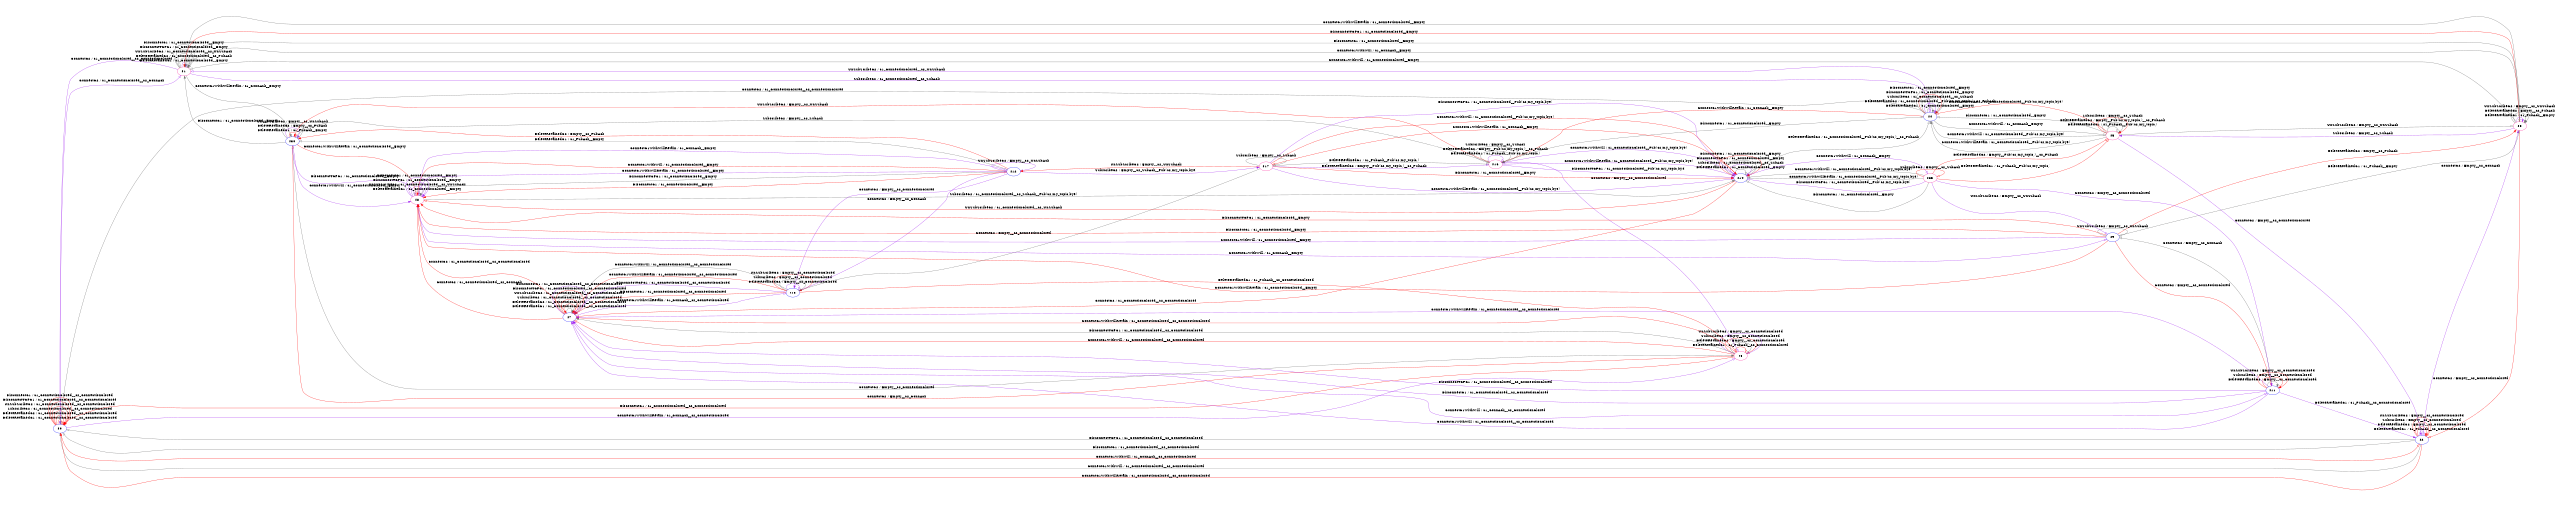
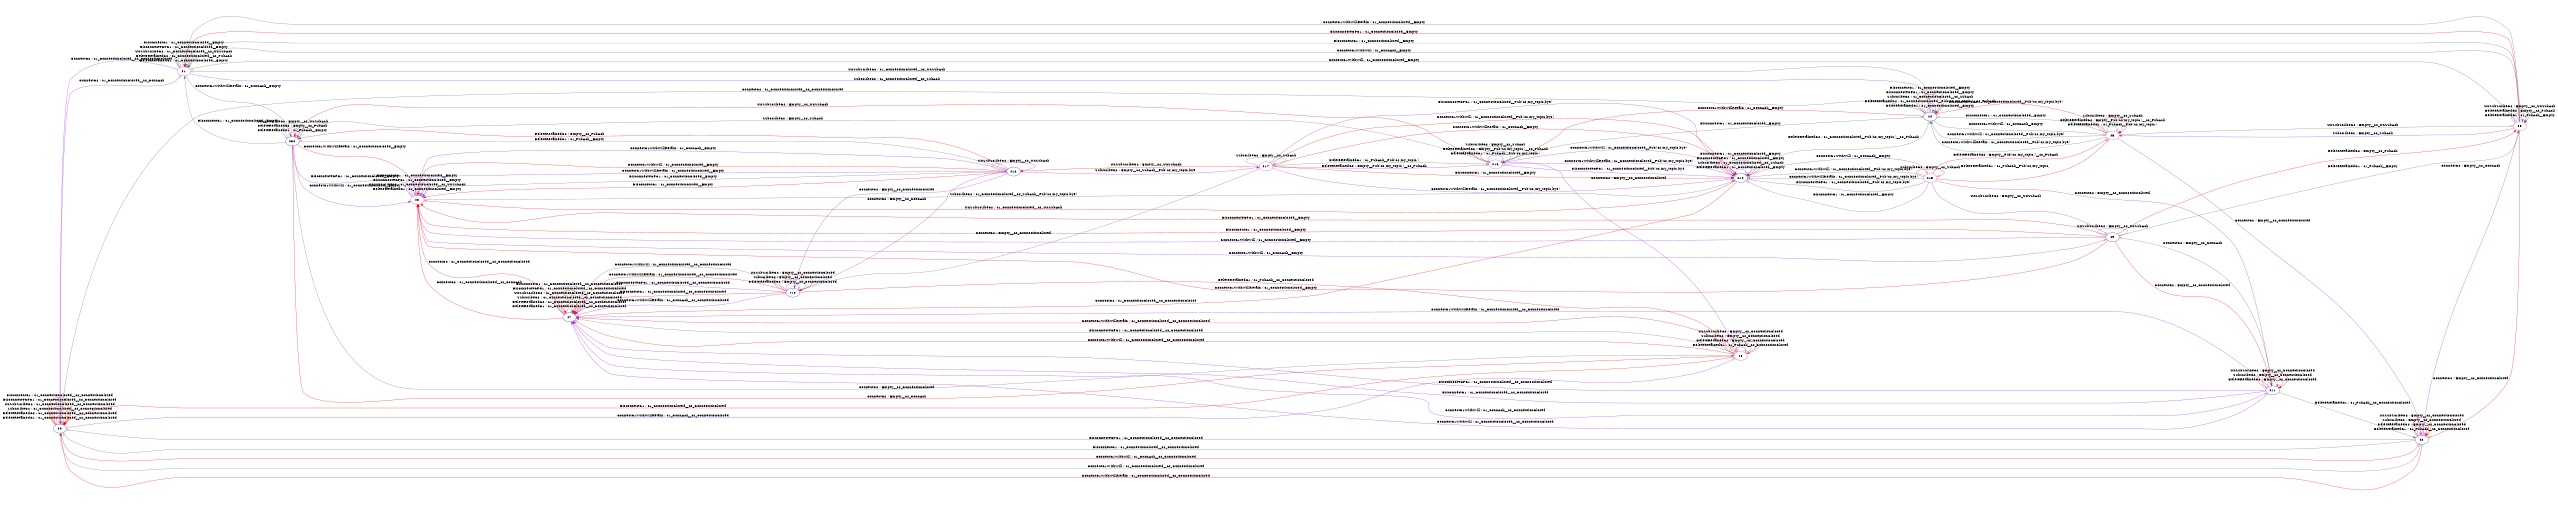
edge "s4" -> "s1": color purple -> gray40
node "s35": label "s35" -> "s15"
edge "s11" -> "s2": color purple -> gray40
